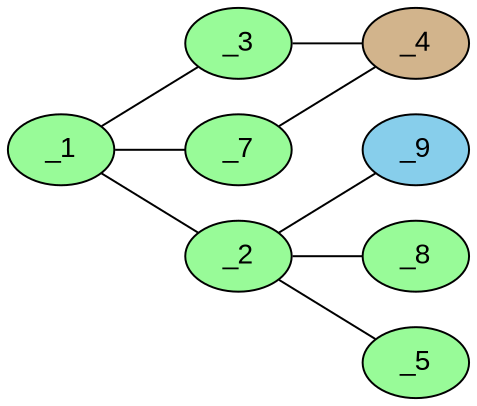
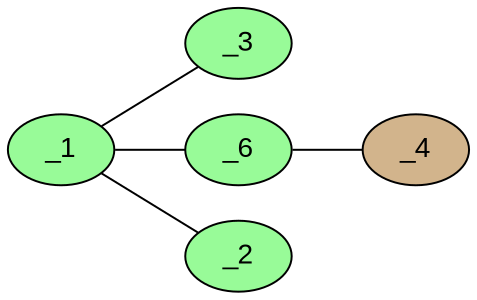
edge "_3" -- "_4": removed
node "_7": label "_7" -> "_6"
node "_9": removed
node "_8": removed
node "_5": removed
